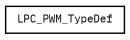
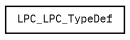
node "LPC_PWM_TypeDef": label "LPC_PWM_TypeDef" -> "LPC_LPC_TypeDef"
